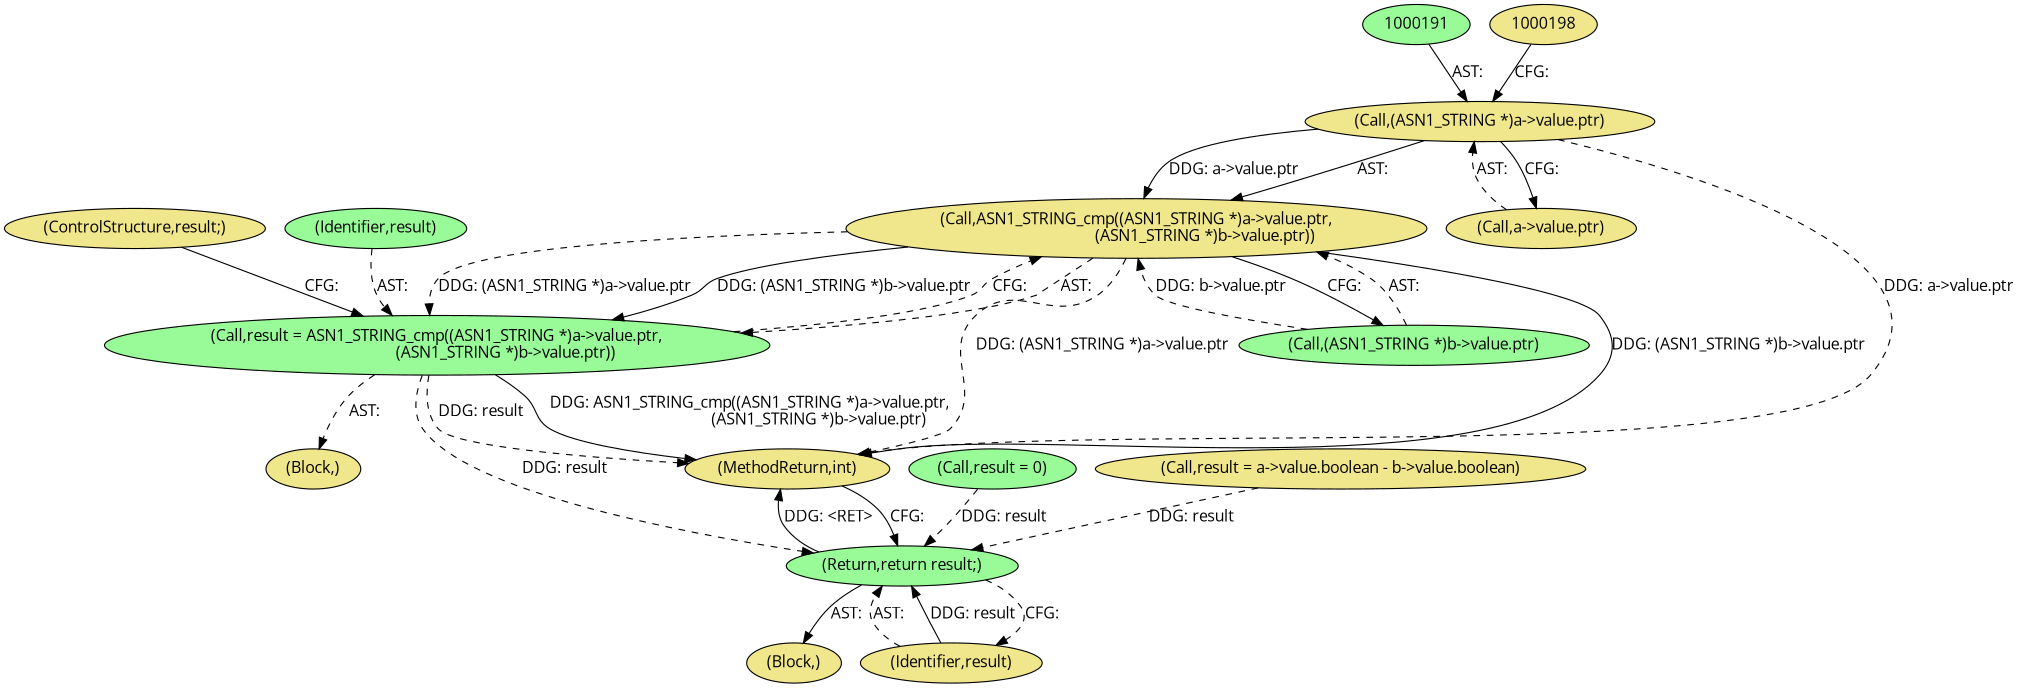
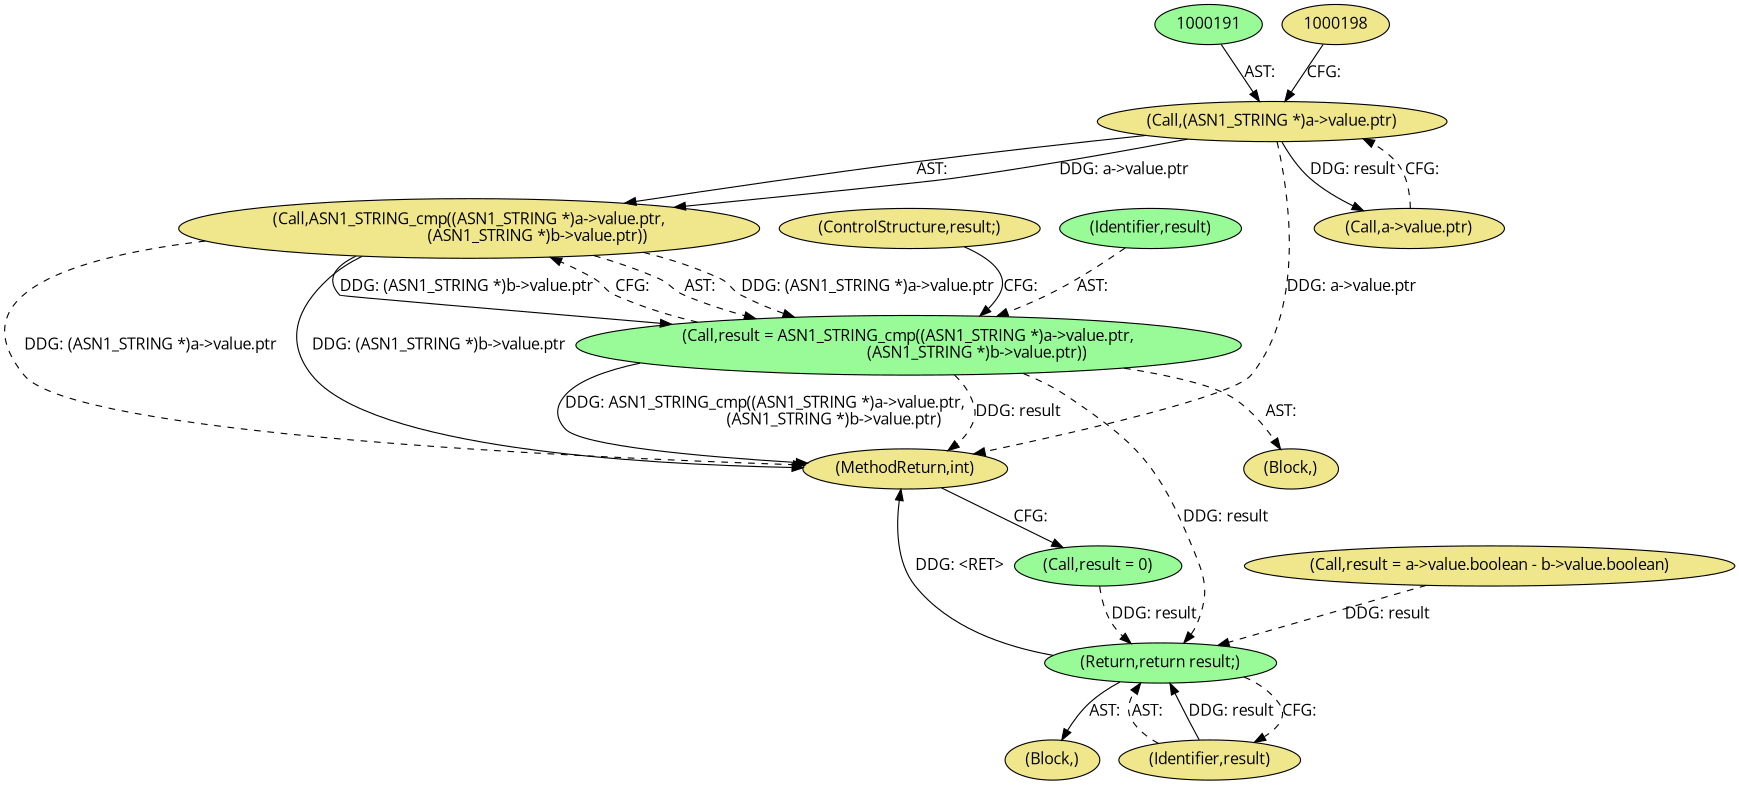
edge "(Call,a->value.ptr)" -> "(Call,(ASN1_STRING *)a->value.ptr)": label "AST: " -> "CFG: "
edge "(Call,(ASN1_STRING *)a->value.ptr)" -> "(Call,a->value.ptr)": label "CFG: " -> "DDG: result"
node "(Call,(ASN1_STRING *)b->value.ptr)": removed
edge "(MethodReturn,int)" -> "(Return,return result;)": now "(MethodReturn,int)" -> "(Call,result = 0)"
